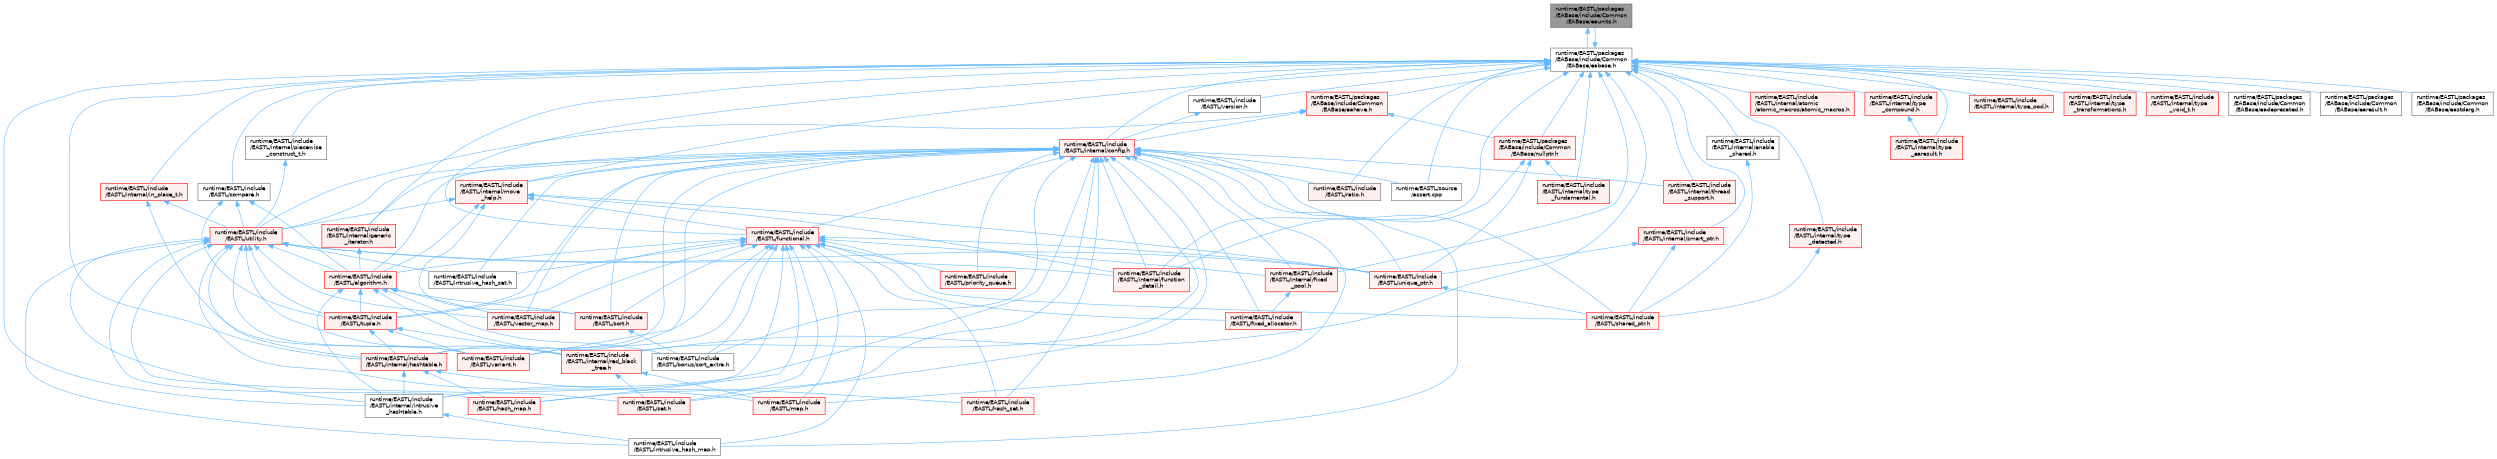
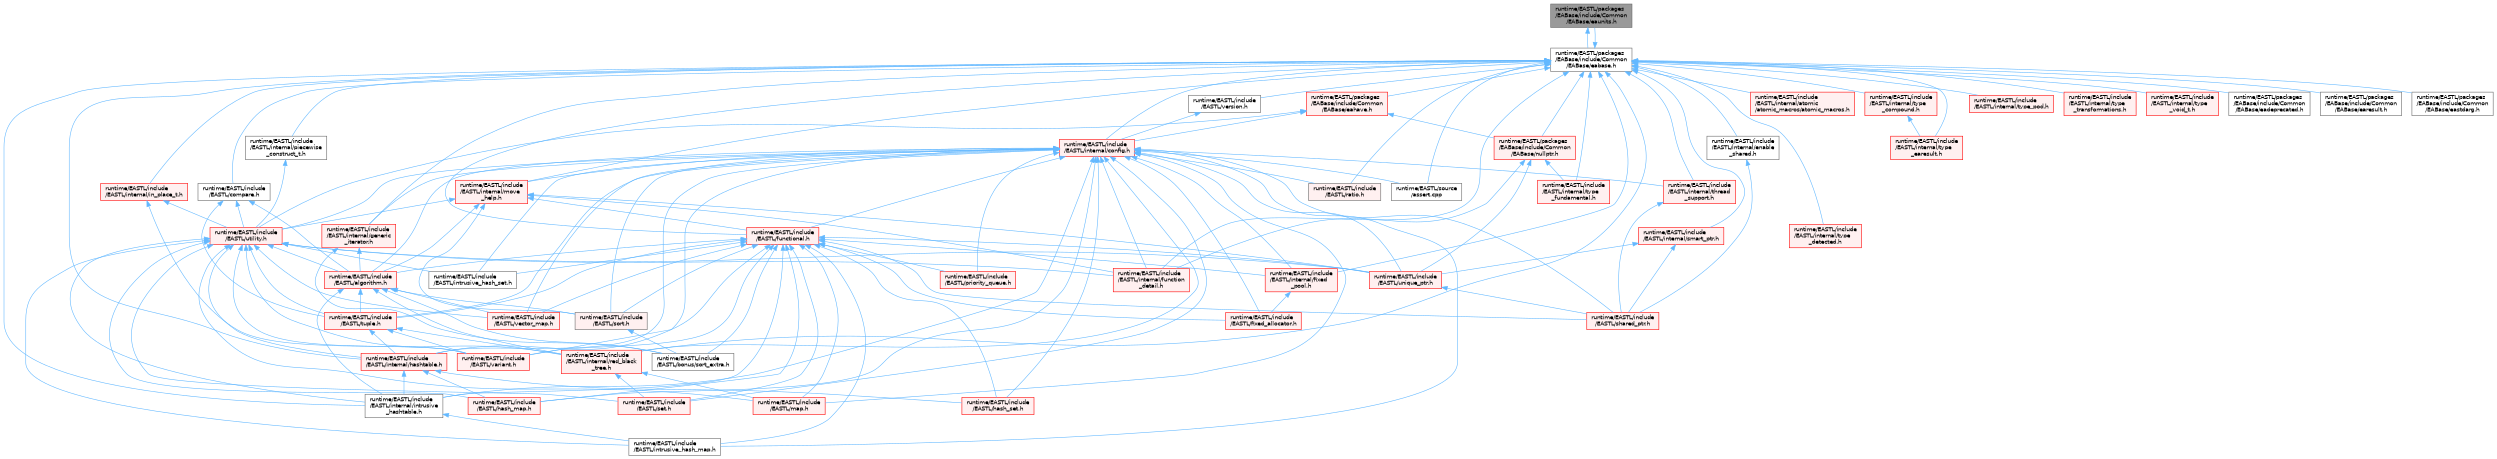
edge "runtime/EASTL/include /EASTL/shared_ptr.h" -> "runtime/EASTL/include /EASTL/internal/type _detected.h": now "runtime/EASTL/include /EASTL/shared_ptr.h" -> "runtime/EASTL/include /EASTL/internal/thread _support.h"
edge "runtime/EASTL/include /EASTL/bonus/sort_extra.h" -> "runtime/EASTL/include /EASTL/internal/config.h": now "runtime/EASTL/include /EASTL/bonus/sort_extra.h" -> "runtime/EASTL/include /EASTL/internal/generic _iterator.h"
node "runtime/EASTL/include /EASTL/sort.h": color red -> grey40
